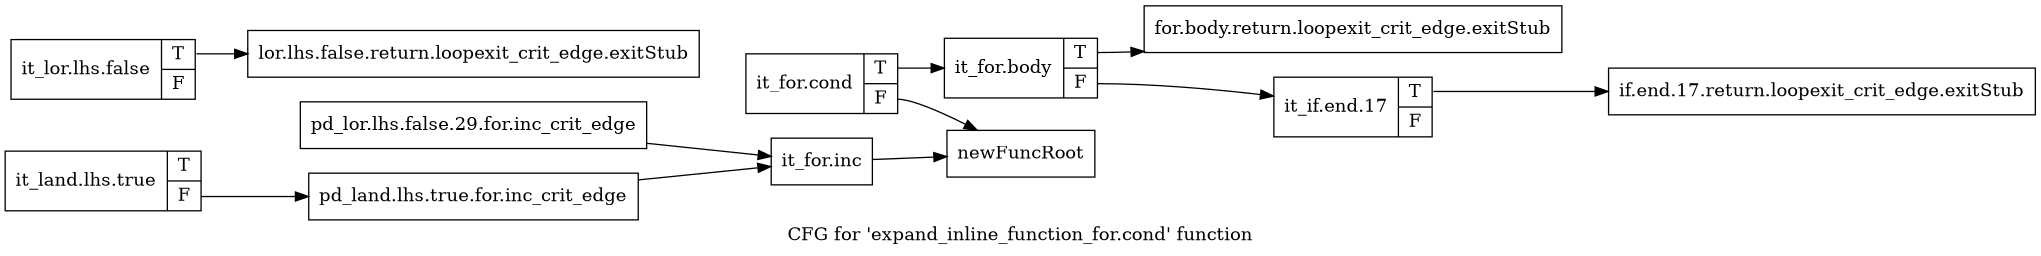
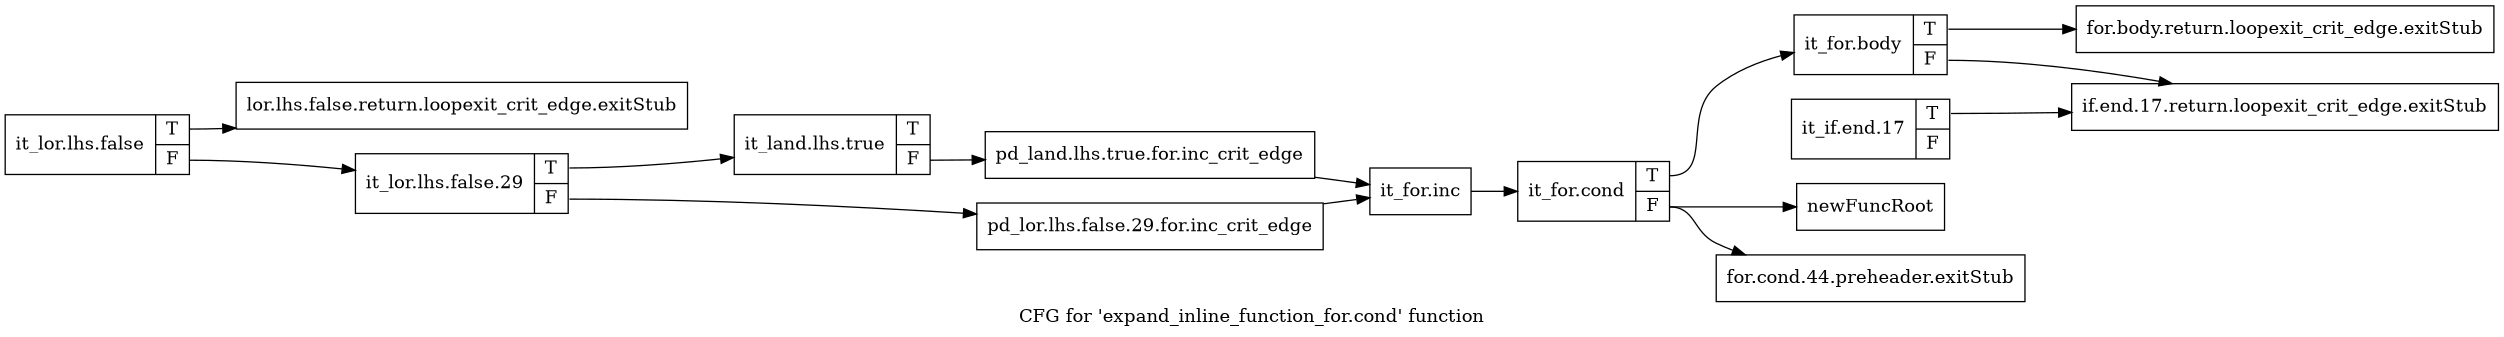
edge "it_for.body" -> "it_if.end.17": now "it_for.body" -> "if.end.17.return.loopexit_crit_edge.exitStub"
edge "it_for.inc" -> "newFuncRoot": now "it_for.inc" -> "it_for.cond"
node "it_lor.lhs.false.29": added
node "for.cond.44.preheader.exitStub": added
